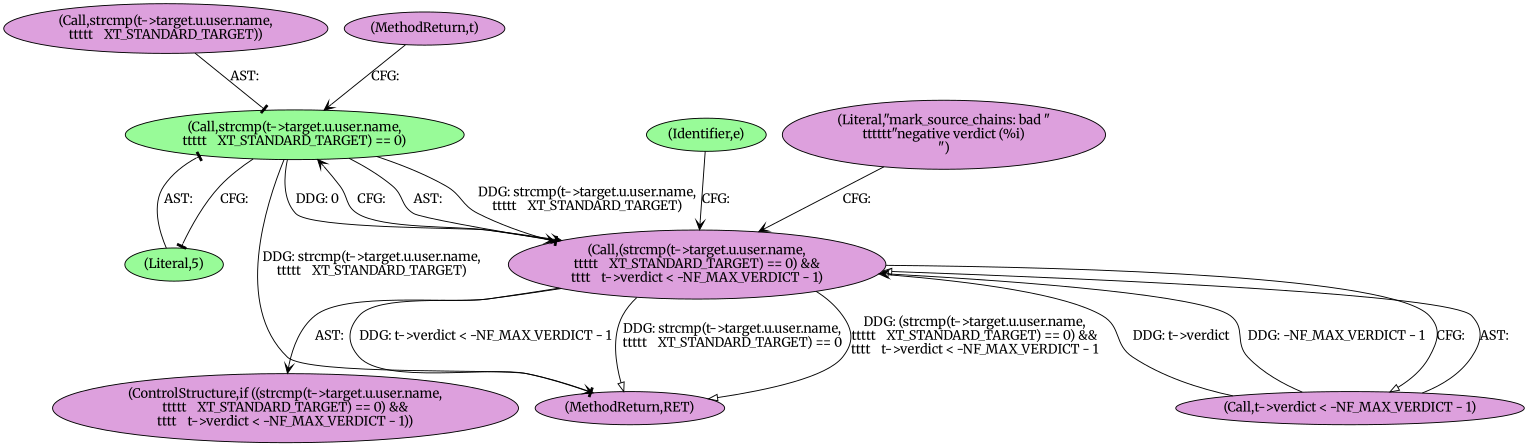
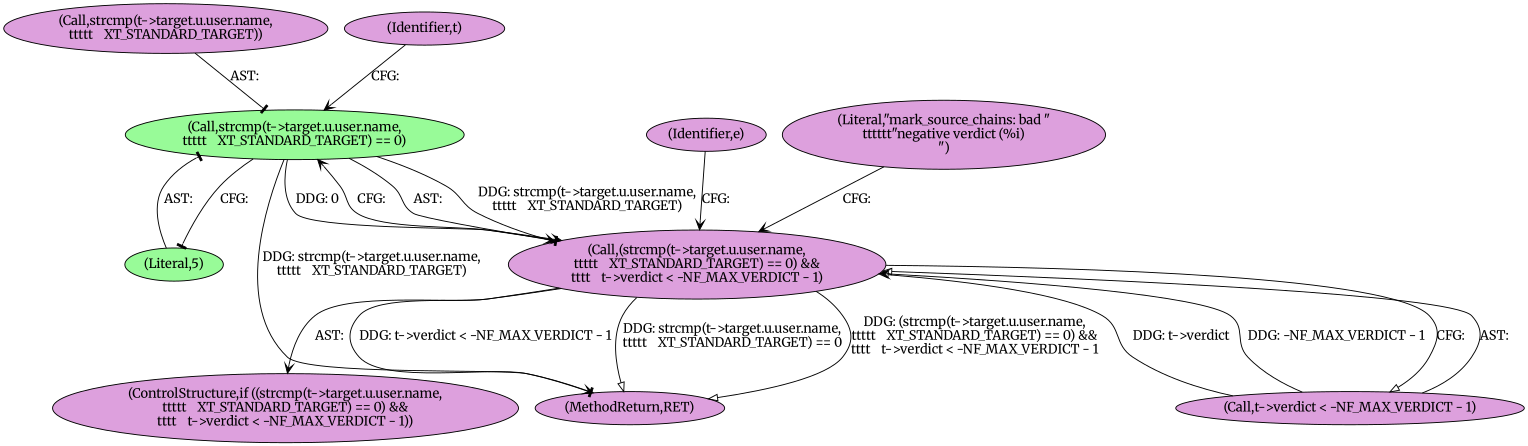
node "(MethodReturn,t)": label "(MethodReturn,t)" -> "(Identifier,t)"
node "(Identifier,e)": fillcolor palegreen -> plum
